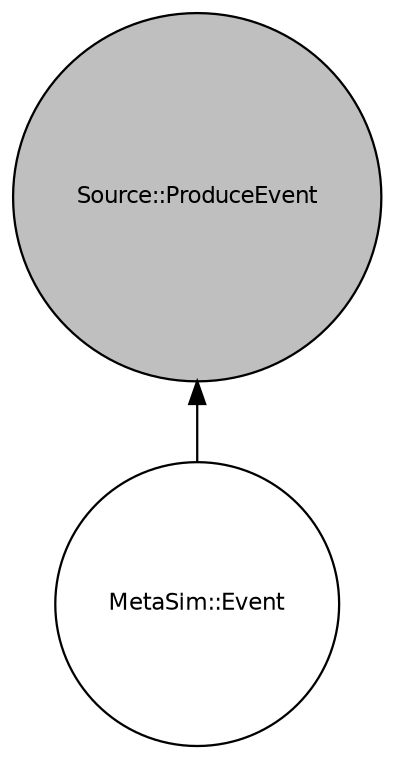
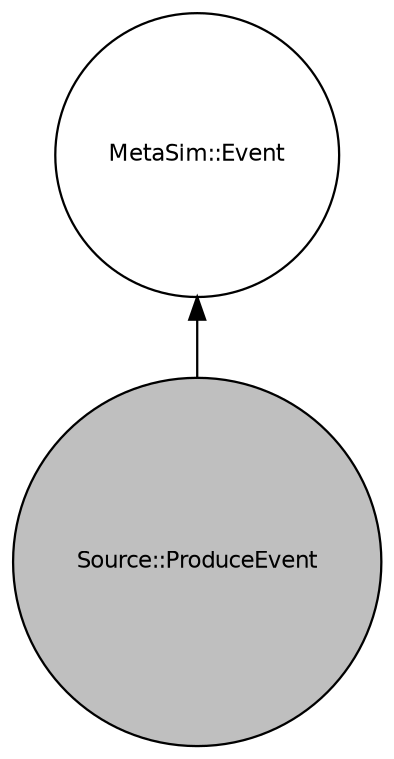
edge "MetaSim::Event" -> "Source::ProduceEvent": reversed
